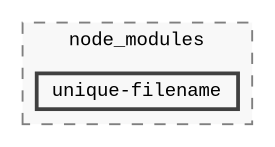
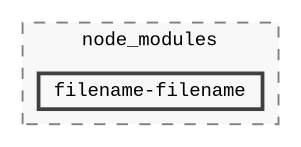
node "unique-filename": label "unique-filename" -> "filename-filename"
